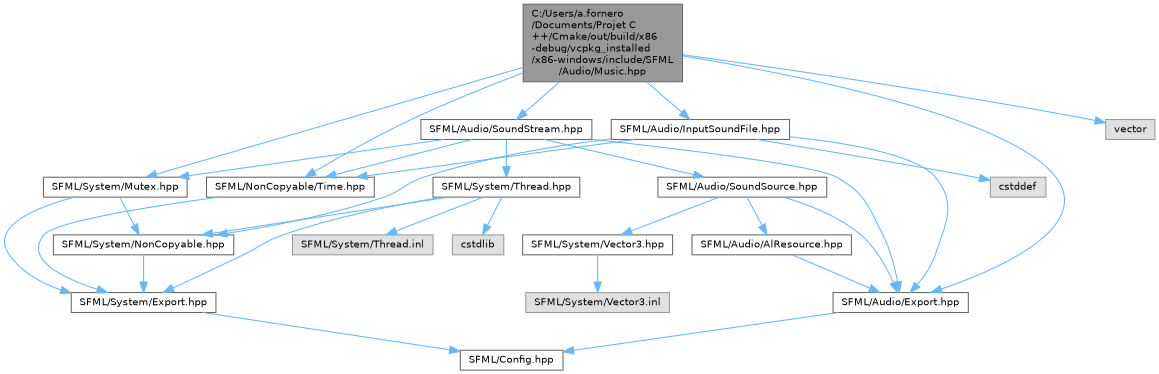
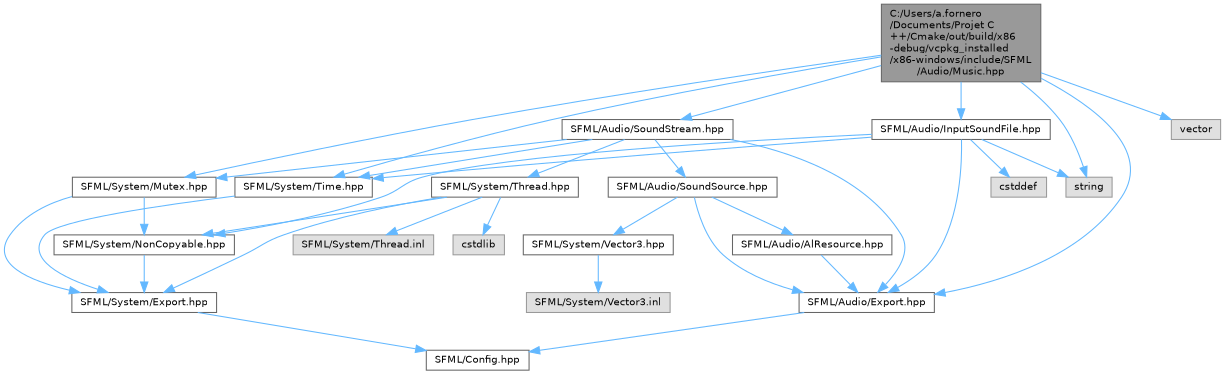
node "SFML/NonCopyable/Time.hpp": label "SFML/NonCopyable/Time.hpp" -> "SFML/System/Time.hpp"
node "string": added
